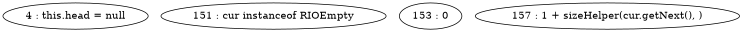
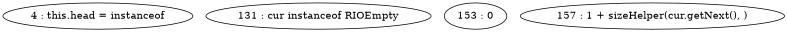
node "4 : this.head = null": label "4 : this.head = null" -> "4 : this.head = instanceof"
node "151 : cur instanceof RIOEmpty": label "151 : cur instanceof RIOEmpty" -> "131 : cur instanceof RIOEmpty"
